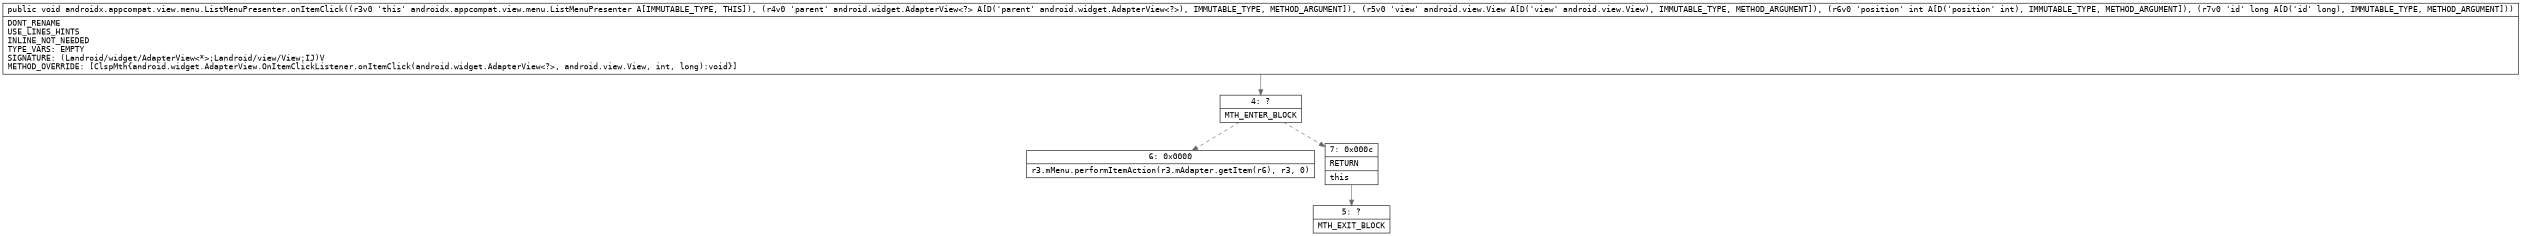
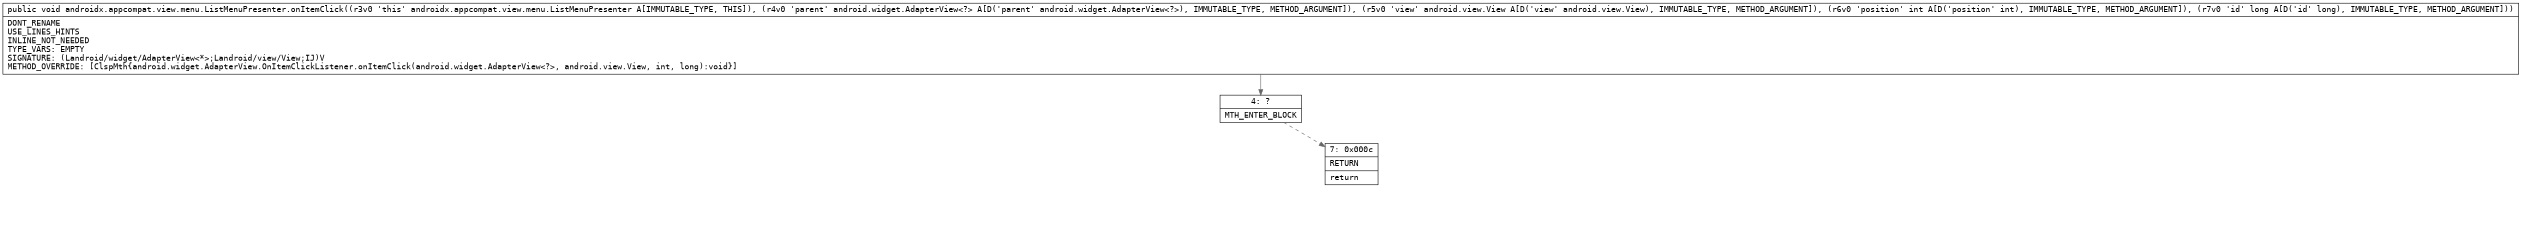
node "6: 0x0000": removed
node "7: 0x000c": text "this" -> "return"
node "5: ?": removed
